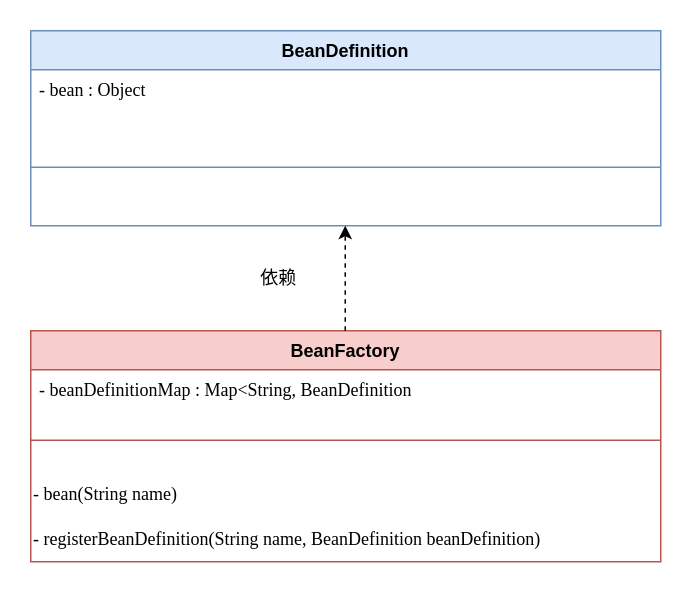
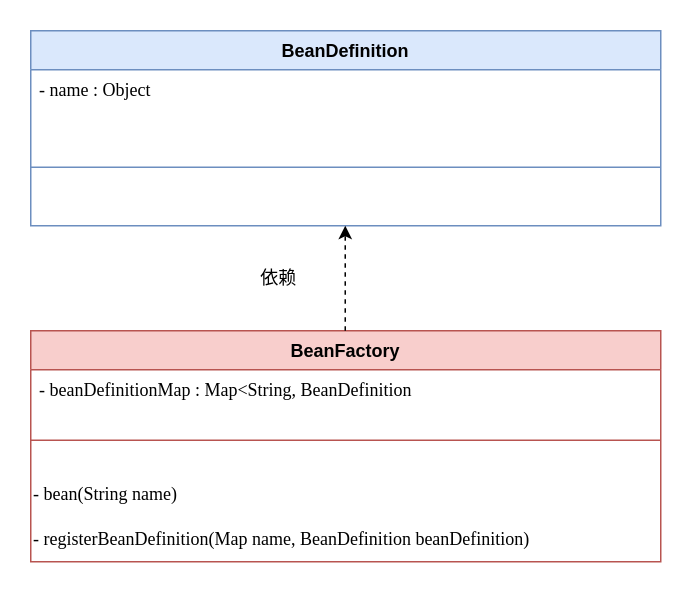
node "- bean : Object": label "- bean : Object" -> "- name : Object"
node "- registerBeanDefinition(String name, BeanDefinition beanDefinition)": label "- registerBeanDefinition(String name, BeanDefinition beanDefinition)" -> "- registerBeanDefinition(Map name, BeanDefinition beanDefinition)"
